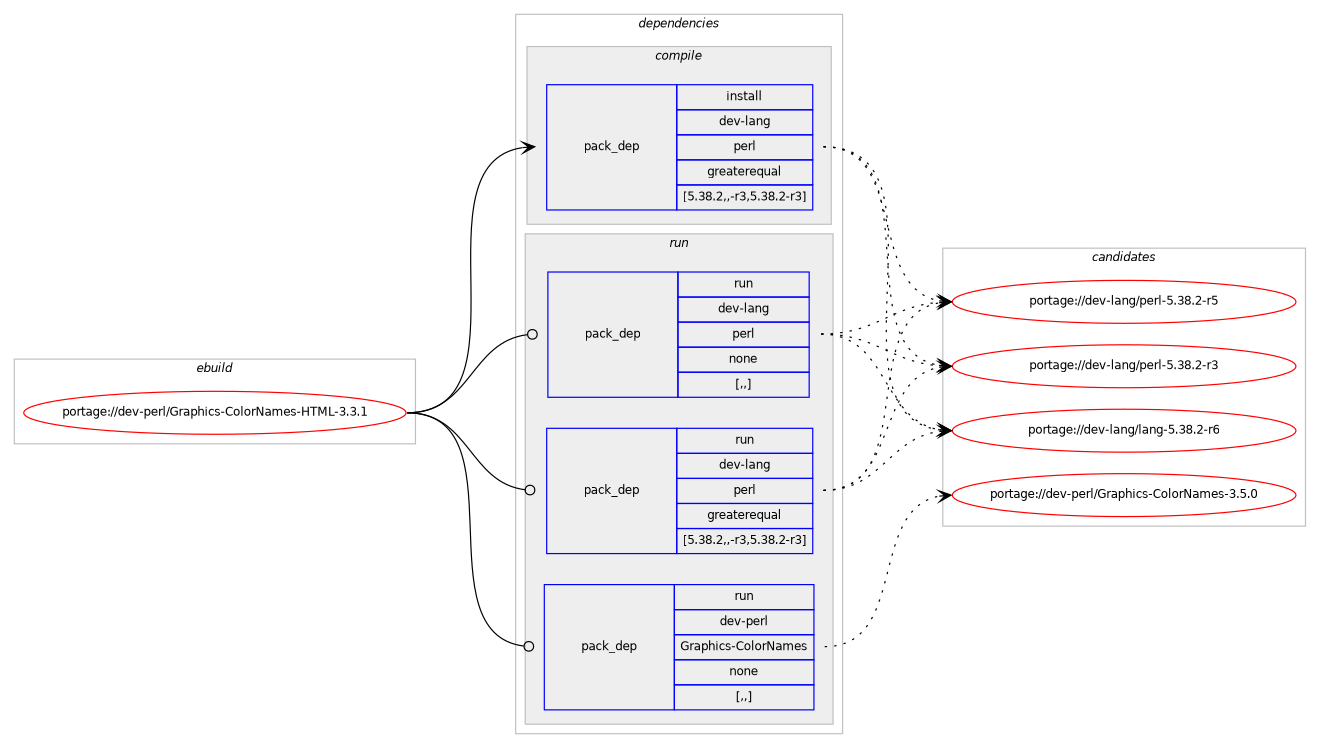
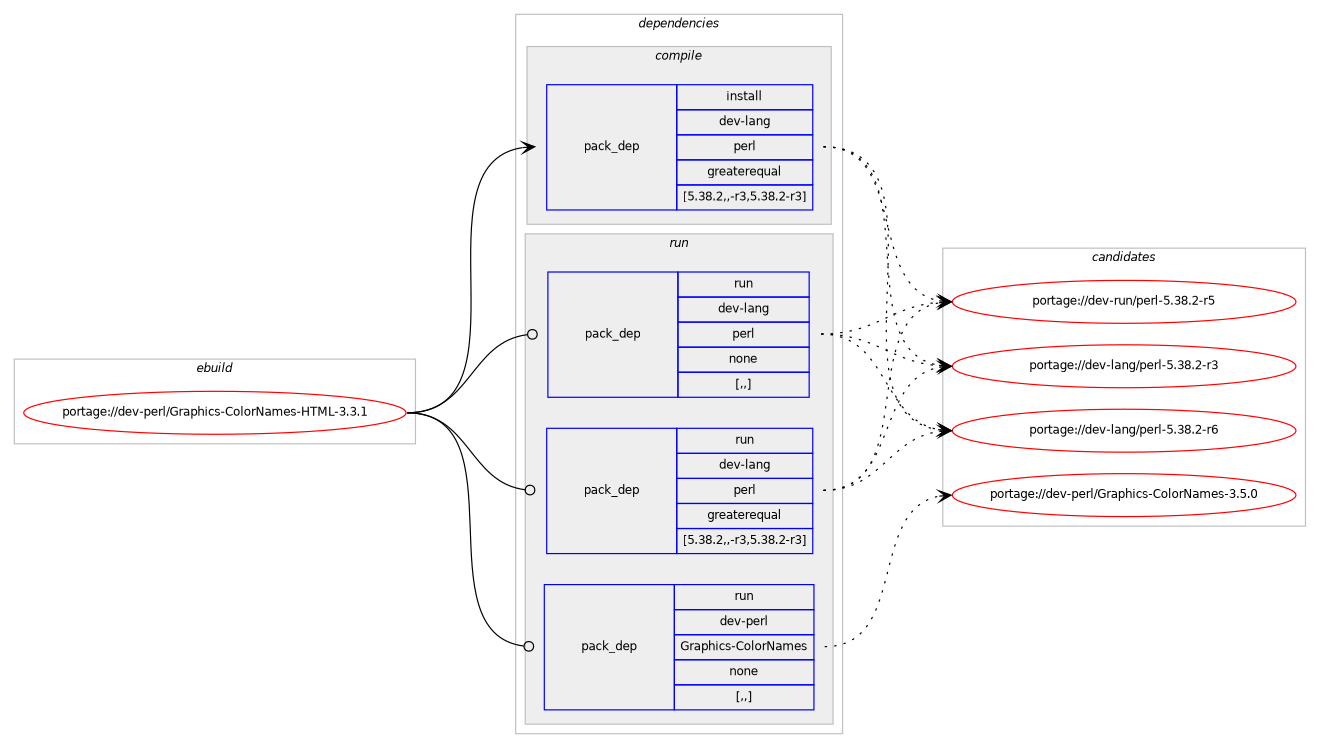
node "portage://dev-lang/perl-5.38.2-r5": label "portage://dev-lang/perl-5.38.2-r5" -> "portage://dev-run/perl-5.38.2-r5"
node "portage://dev-lang/lang-5.38.2-r6": label "portage://dev-lang/lang-5.38.2-r6" -> "portage://dev-lang/perl-5.38.2-r6"
